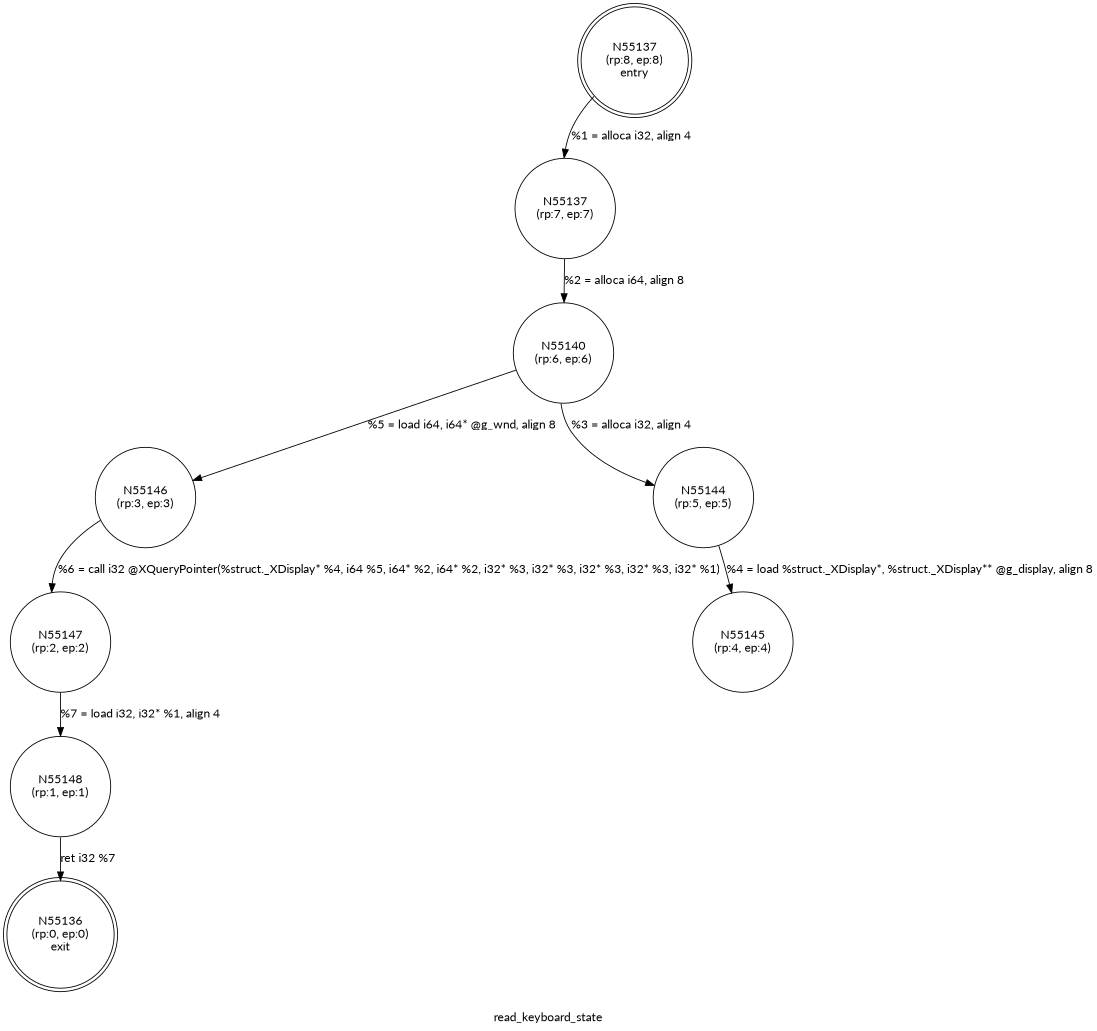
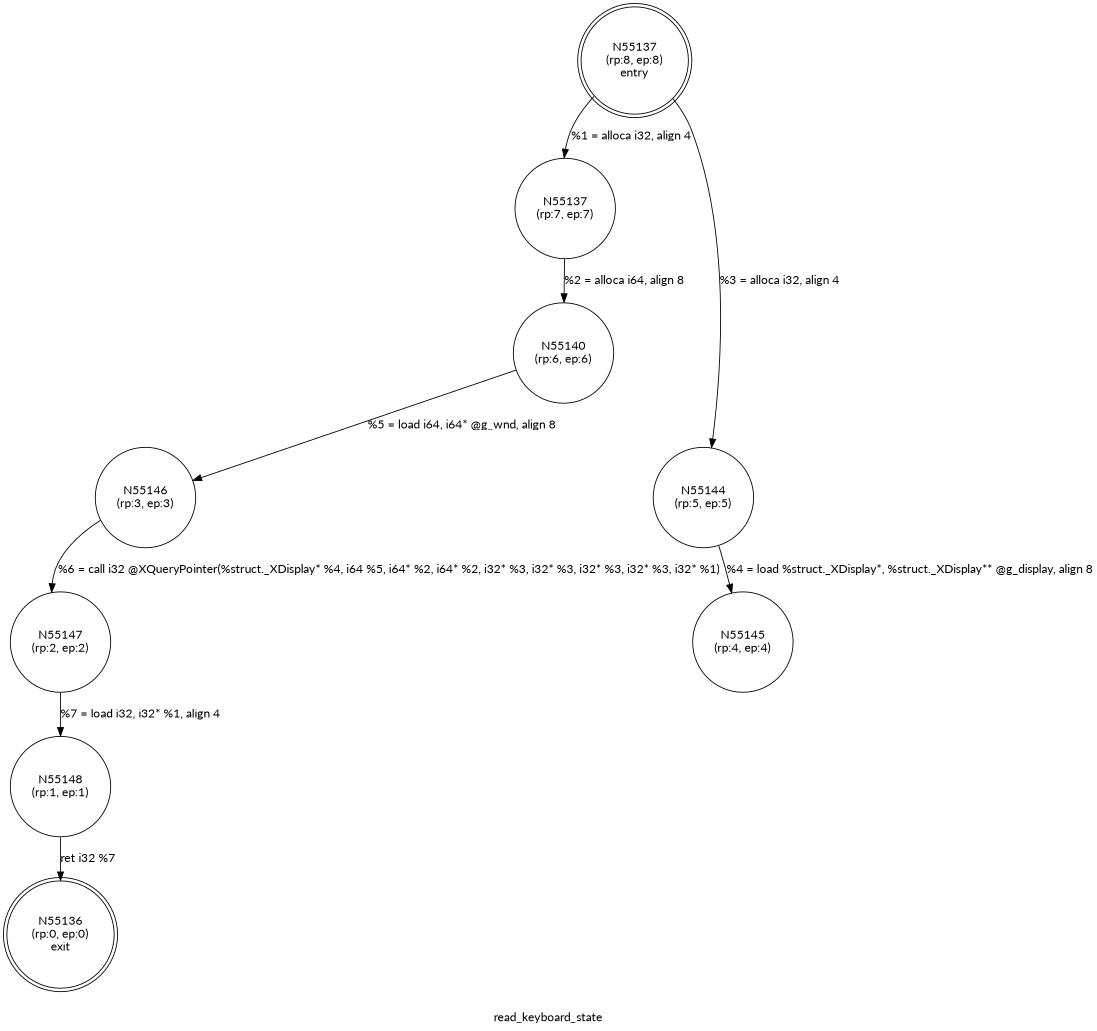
edge "N55140 (rp:6, ep:6)" -> "N55144 (rp:5, ep:5)": now "N55137 (rp:8, ep:8) entry" -> "N55144 (rp:5, ep:5)"
